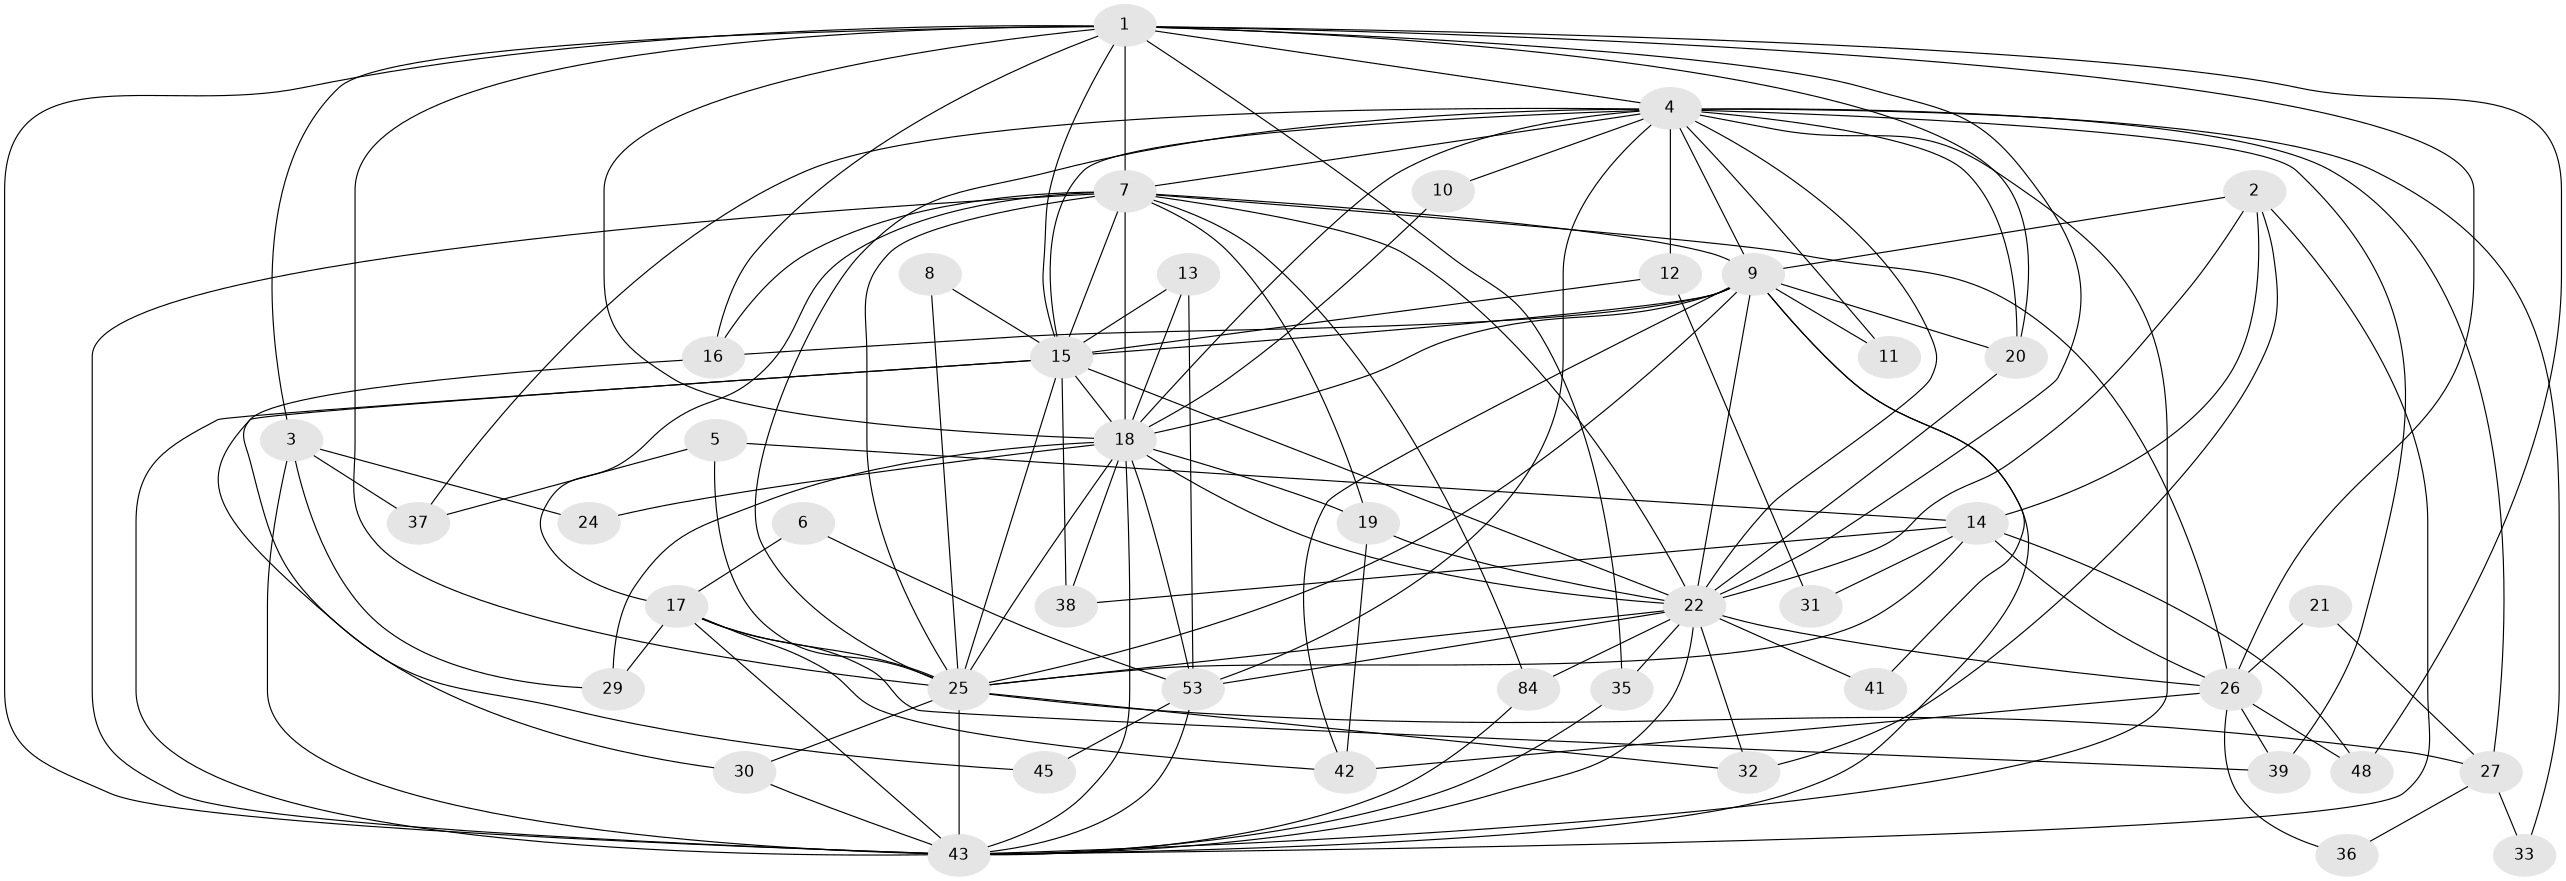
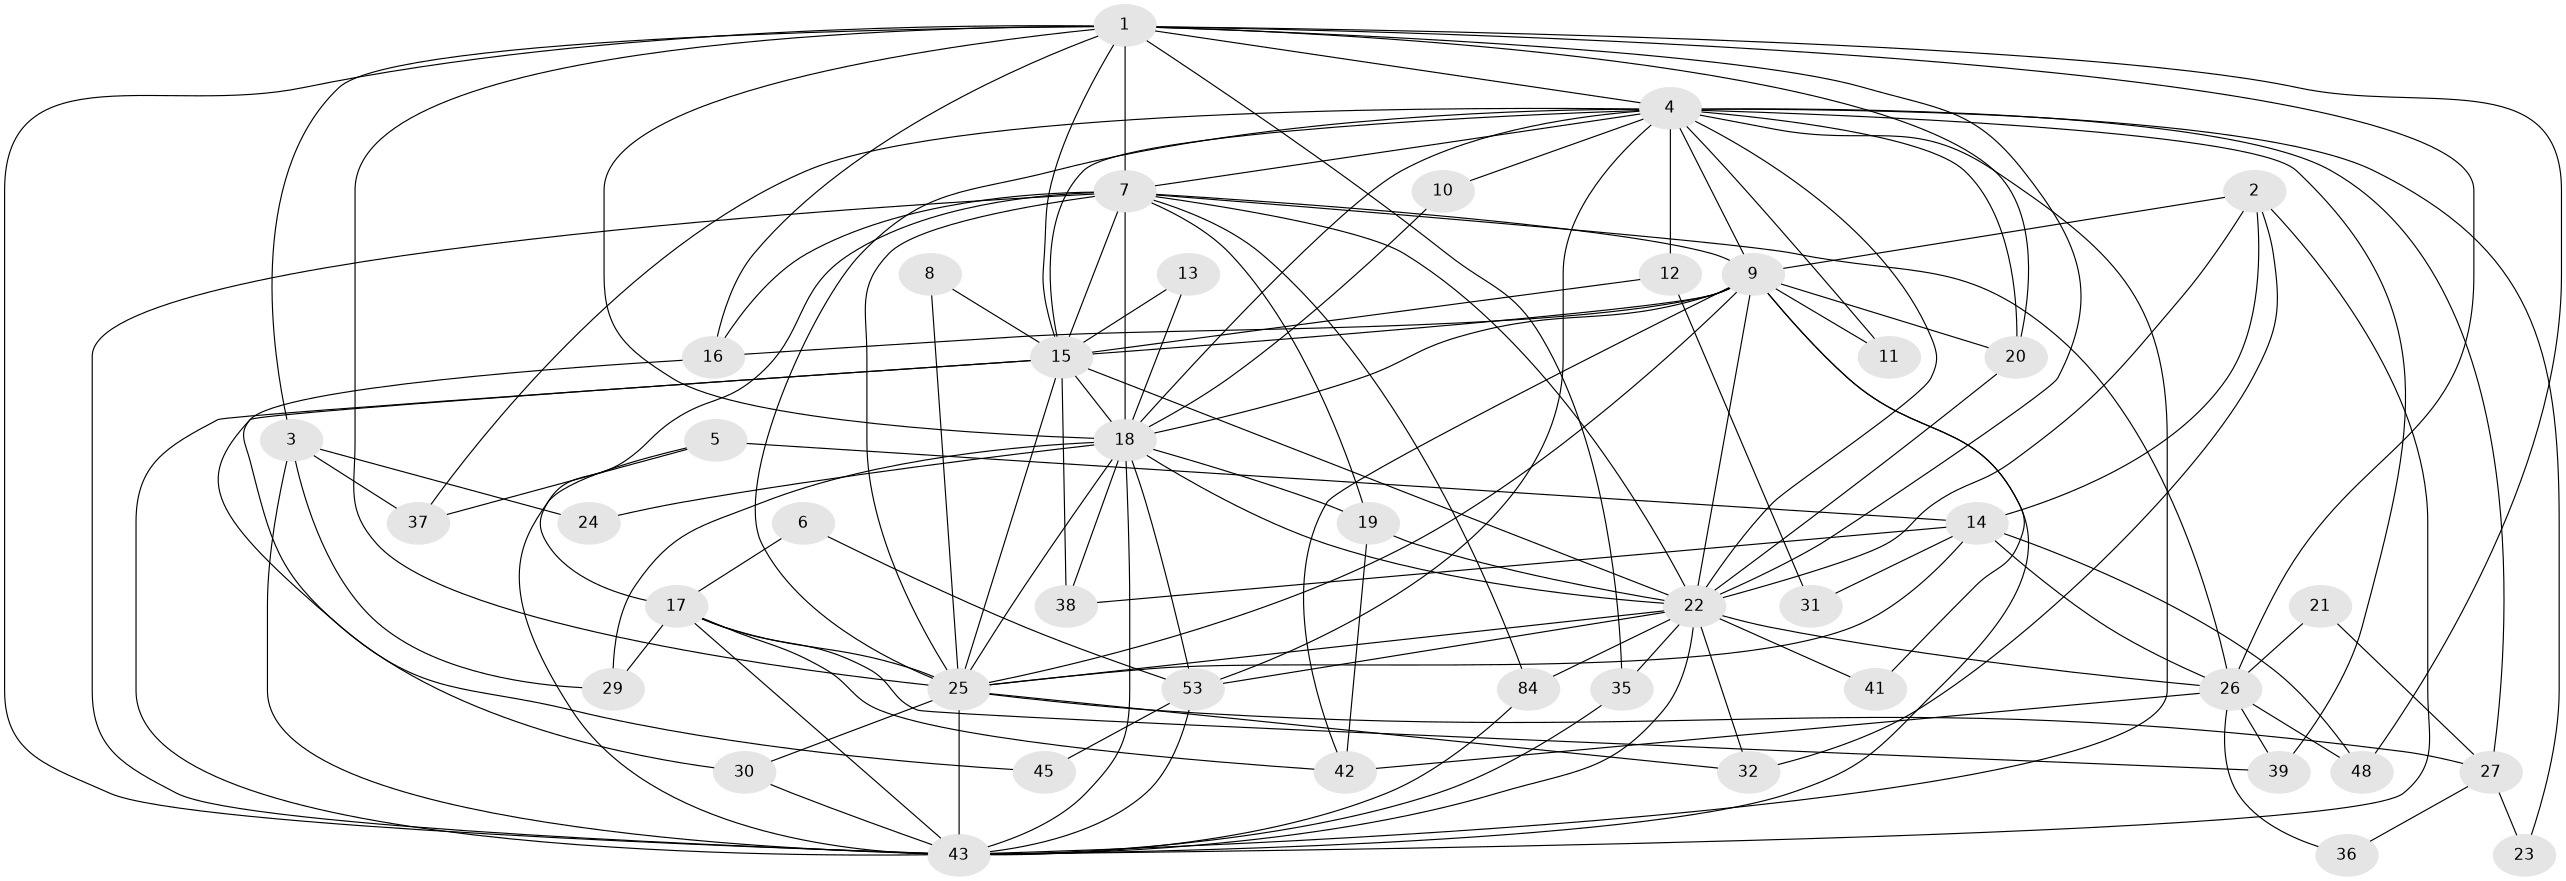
edge "13" -- "53": removed
edge "5" -- "25": now "5" -- "43"
node "33": label "33" -> "23"
